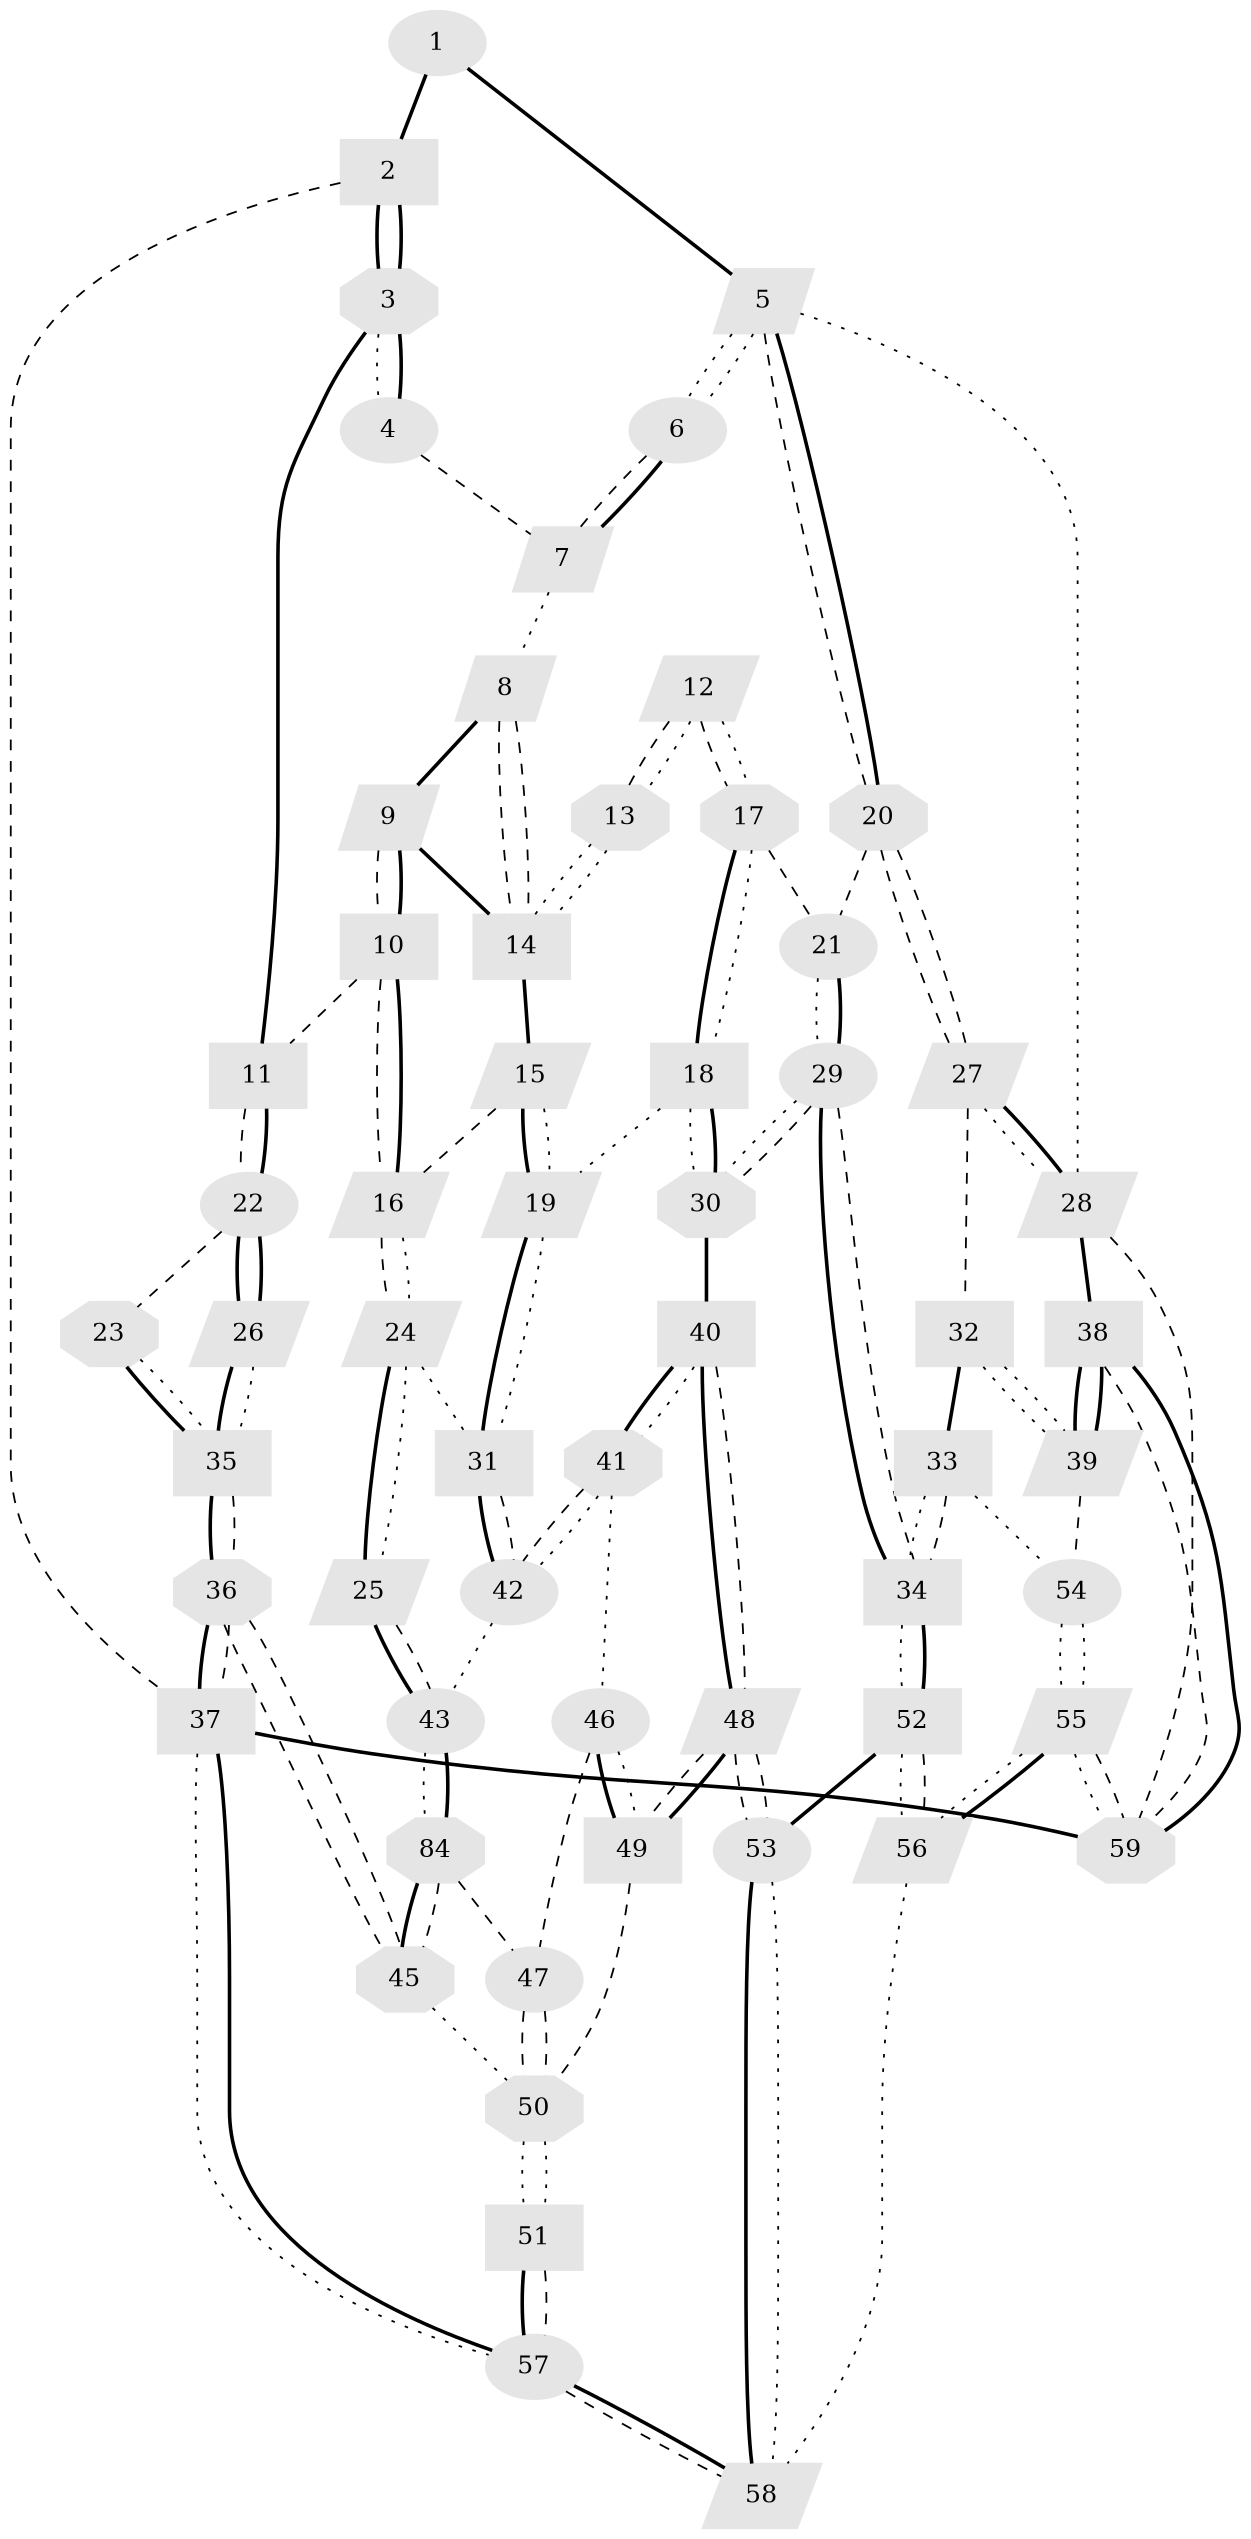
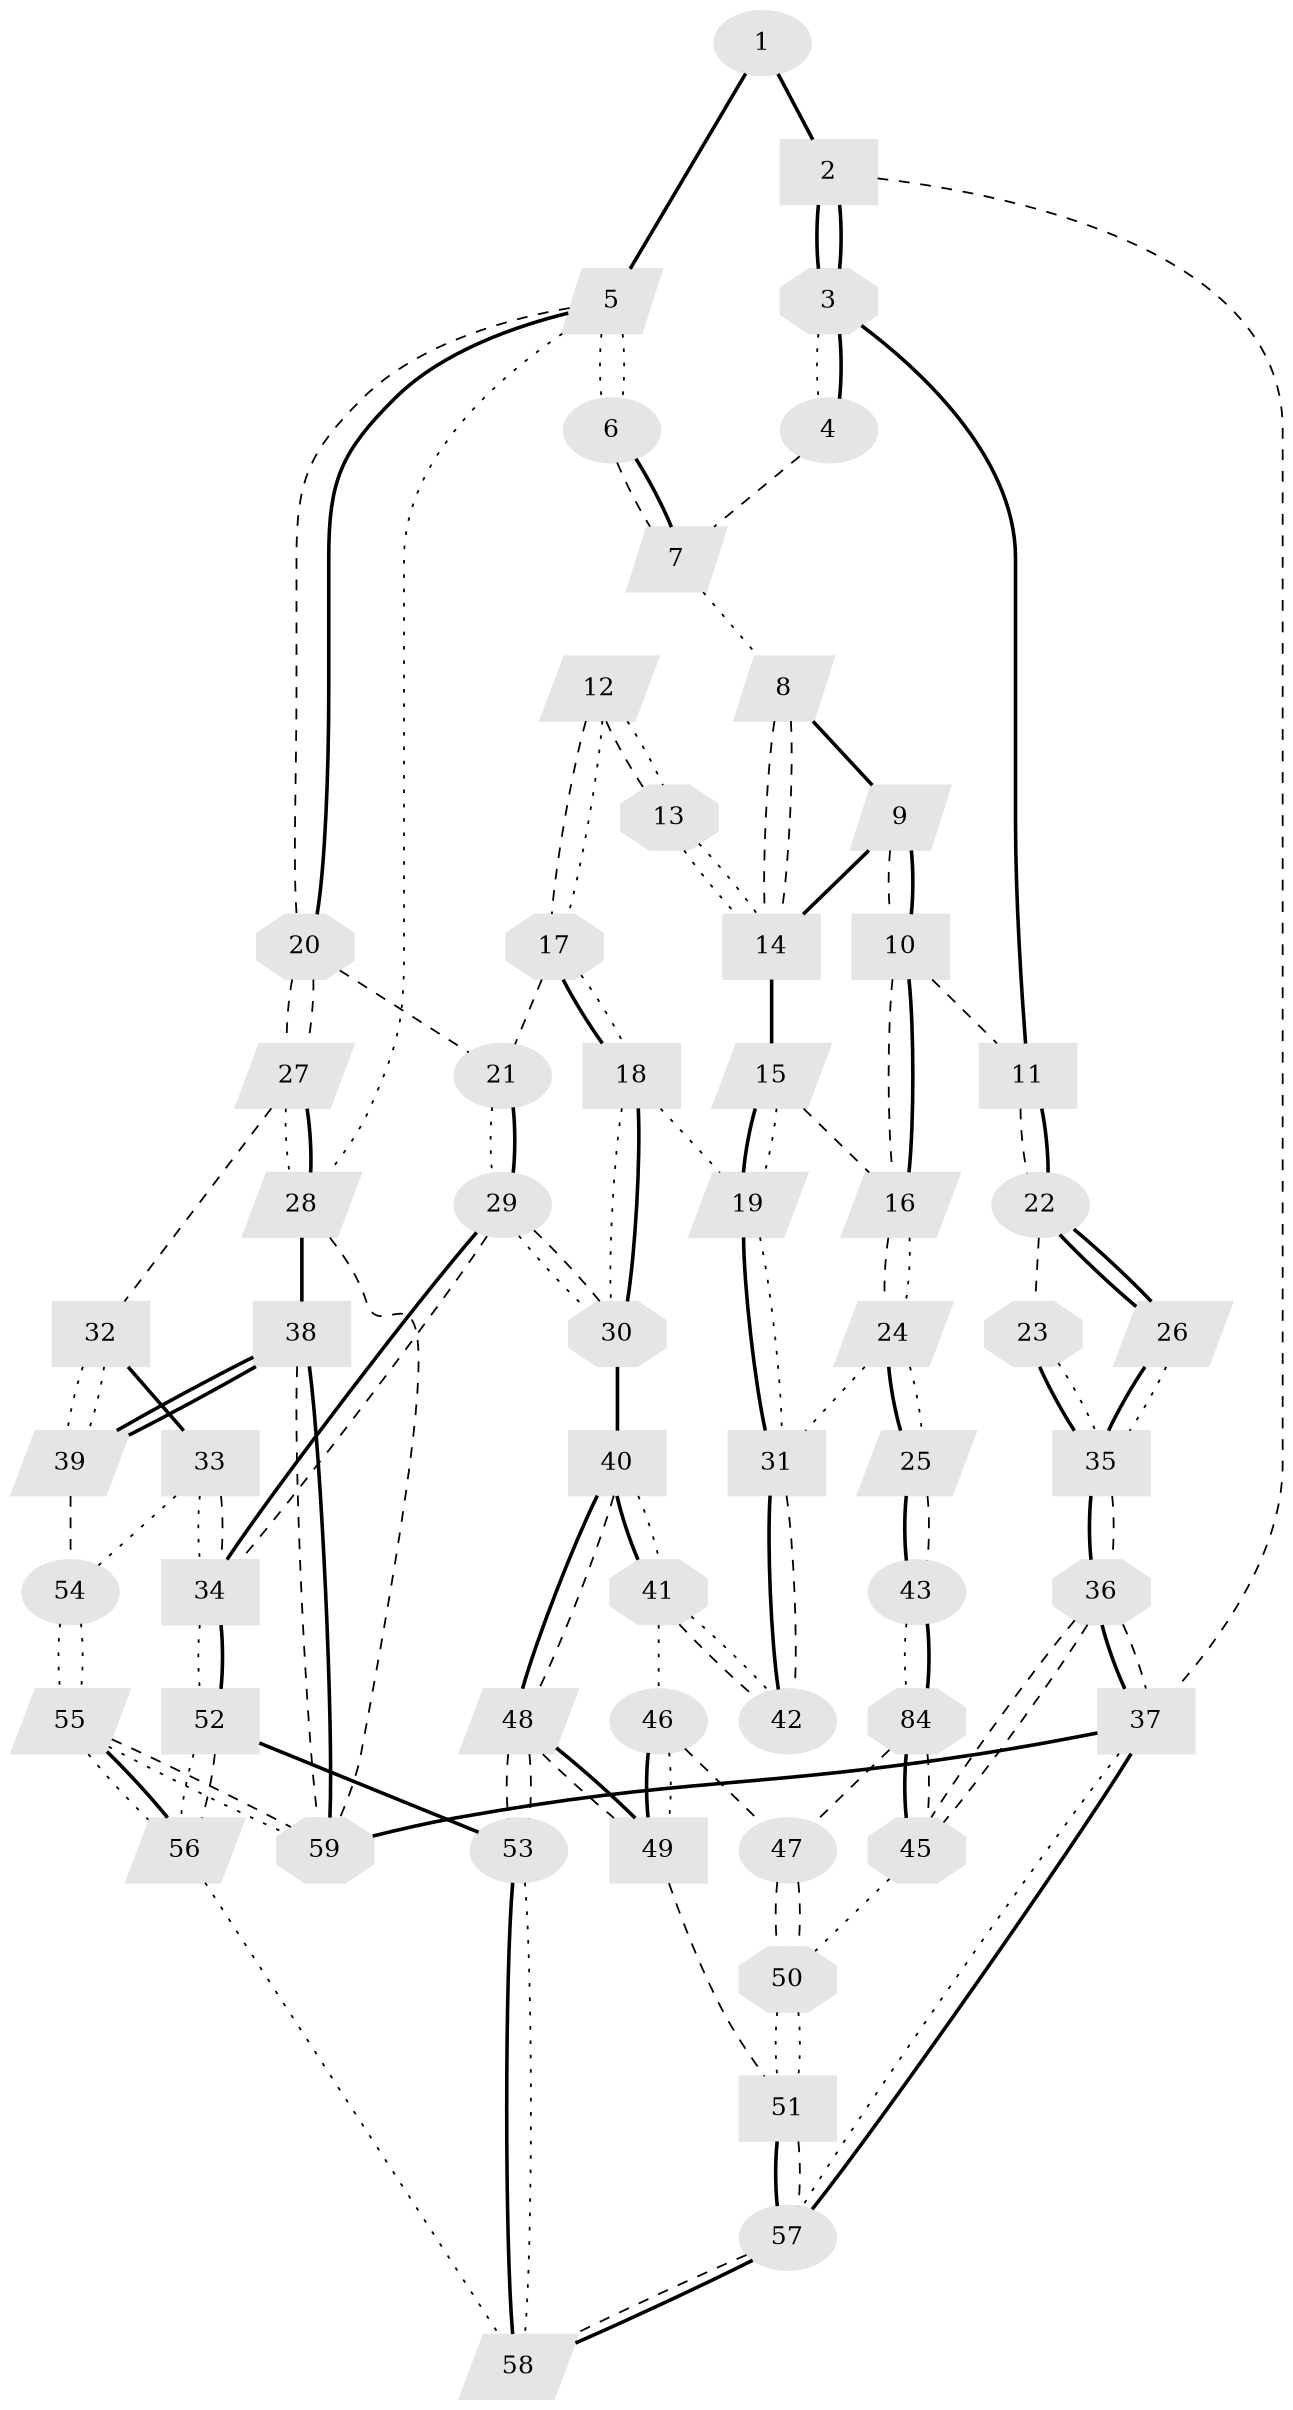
edge "42" -- "43": removed
edge "49" -- "50": now "49" -- "51"
